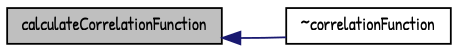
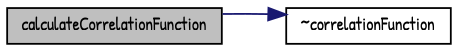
edge "~correlationFunction" -> "calculateCorrelationFunction": reversed
